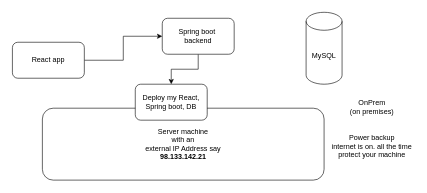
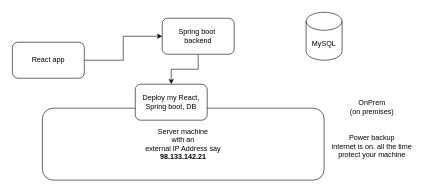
node "MySQL": size 36x72 -> 36x48
